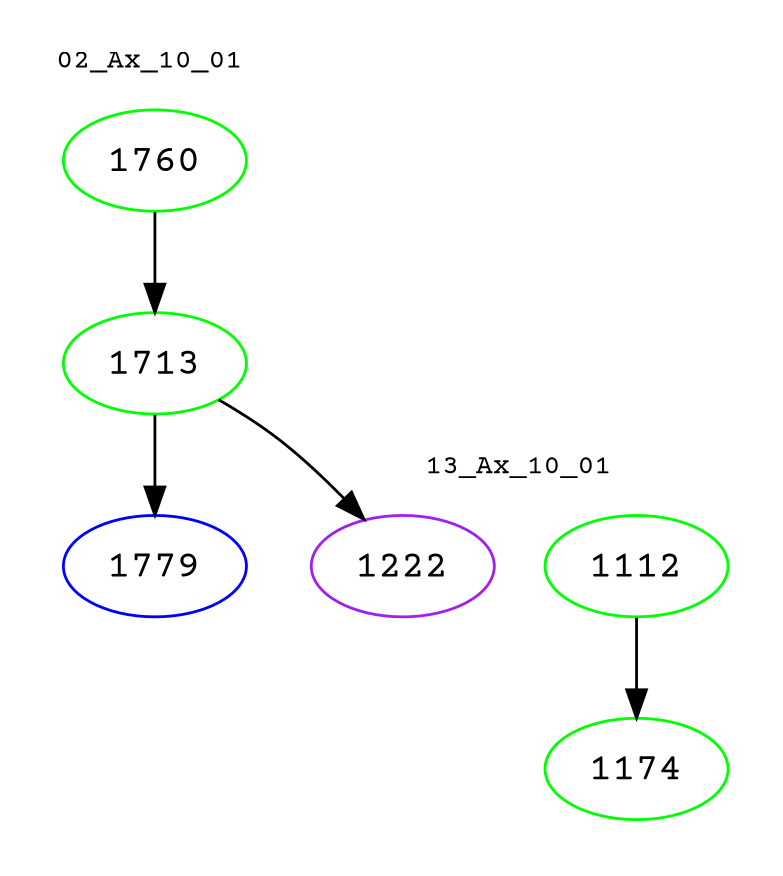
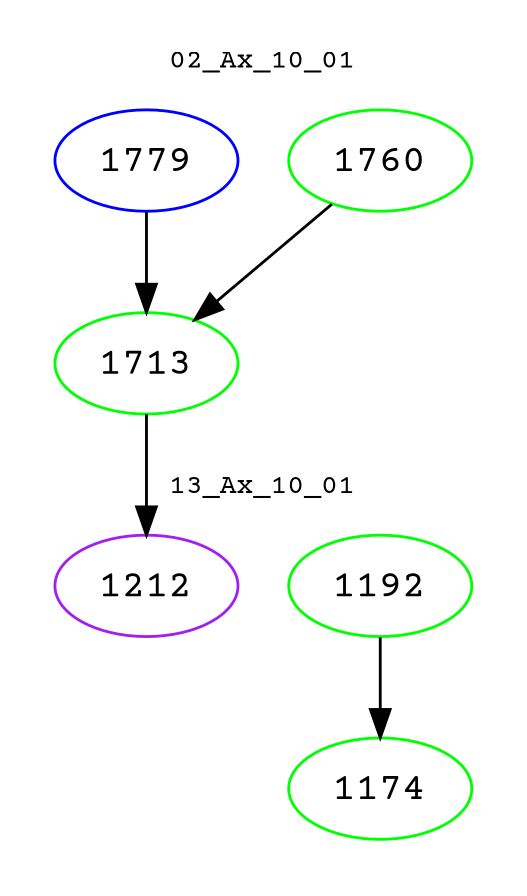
edge "1713" -> "1779": reversed
node "1222": label "1222" -> "1212"
node "1112": label "1112" -> "1192"
